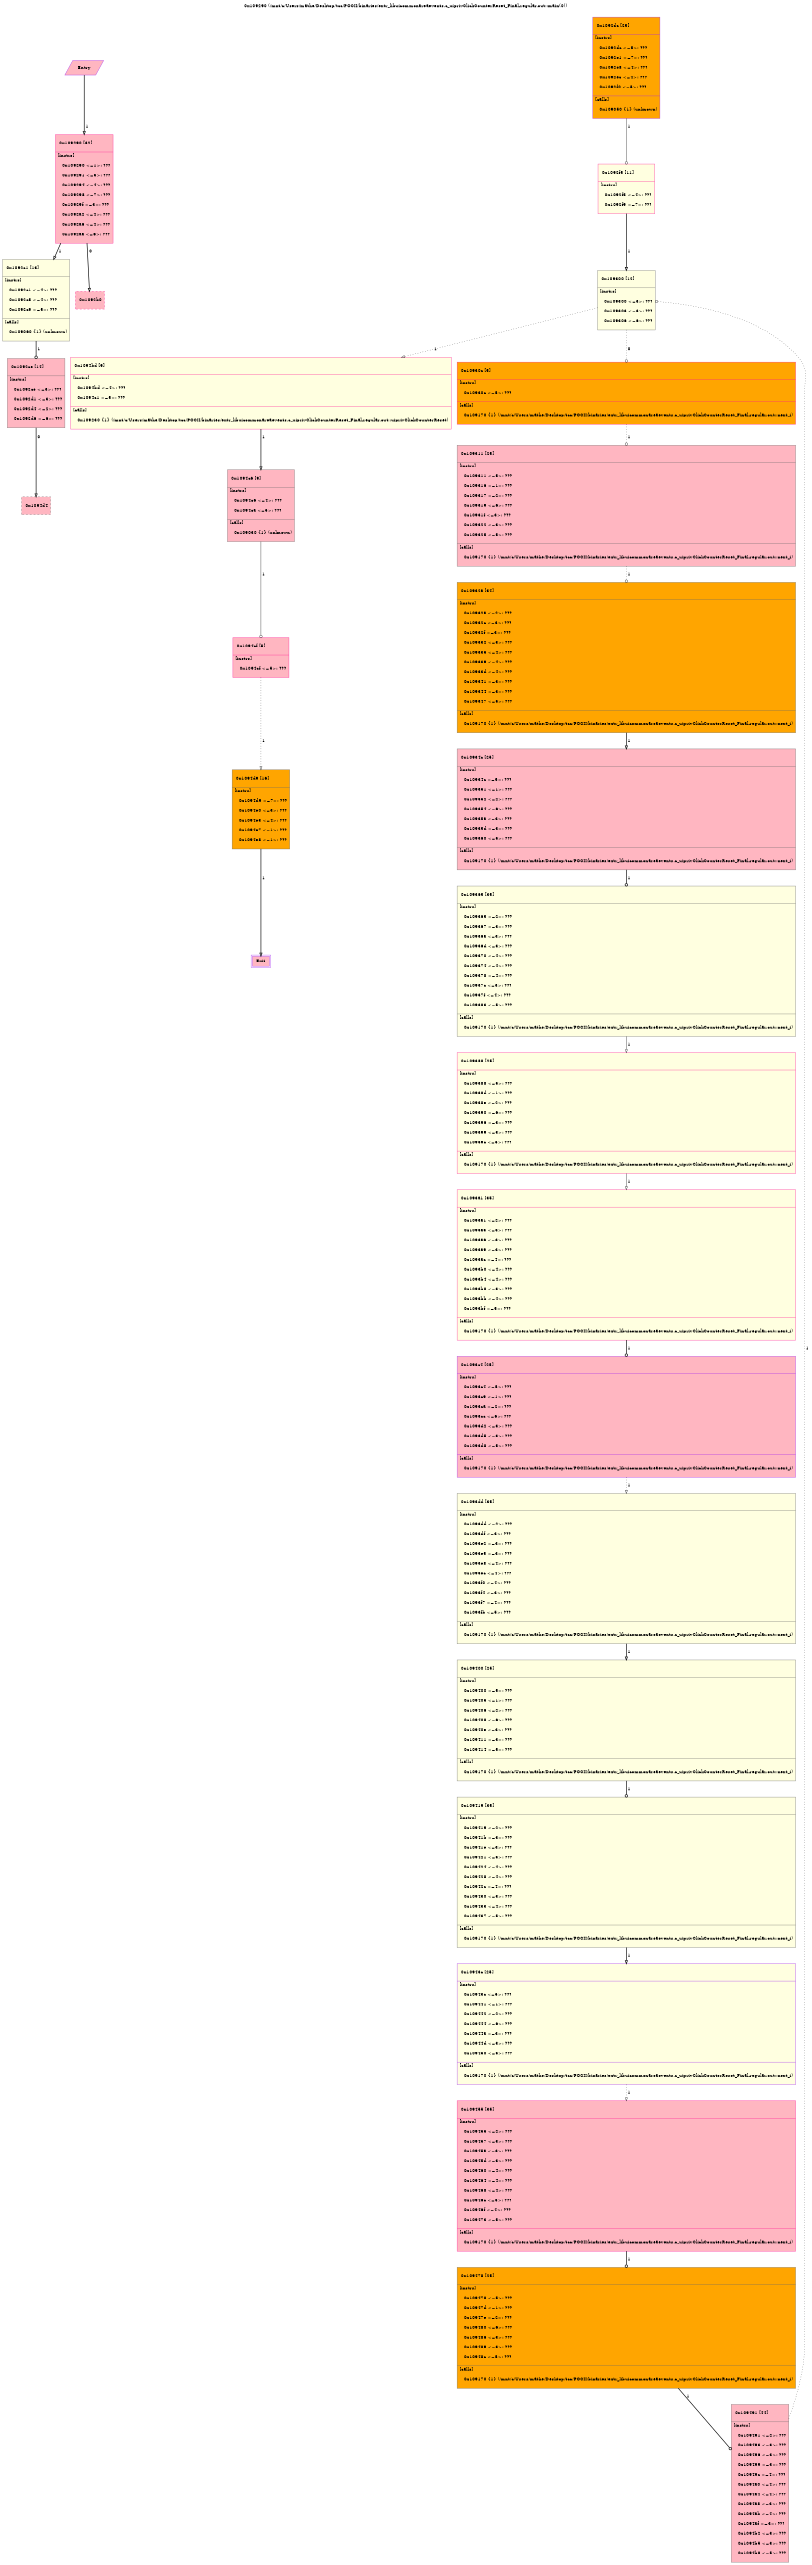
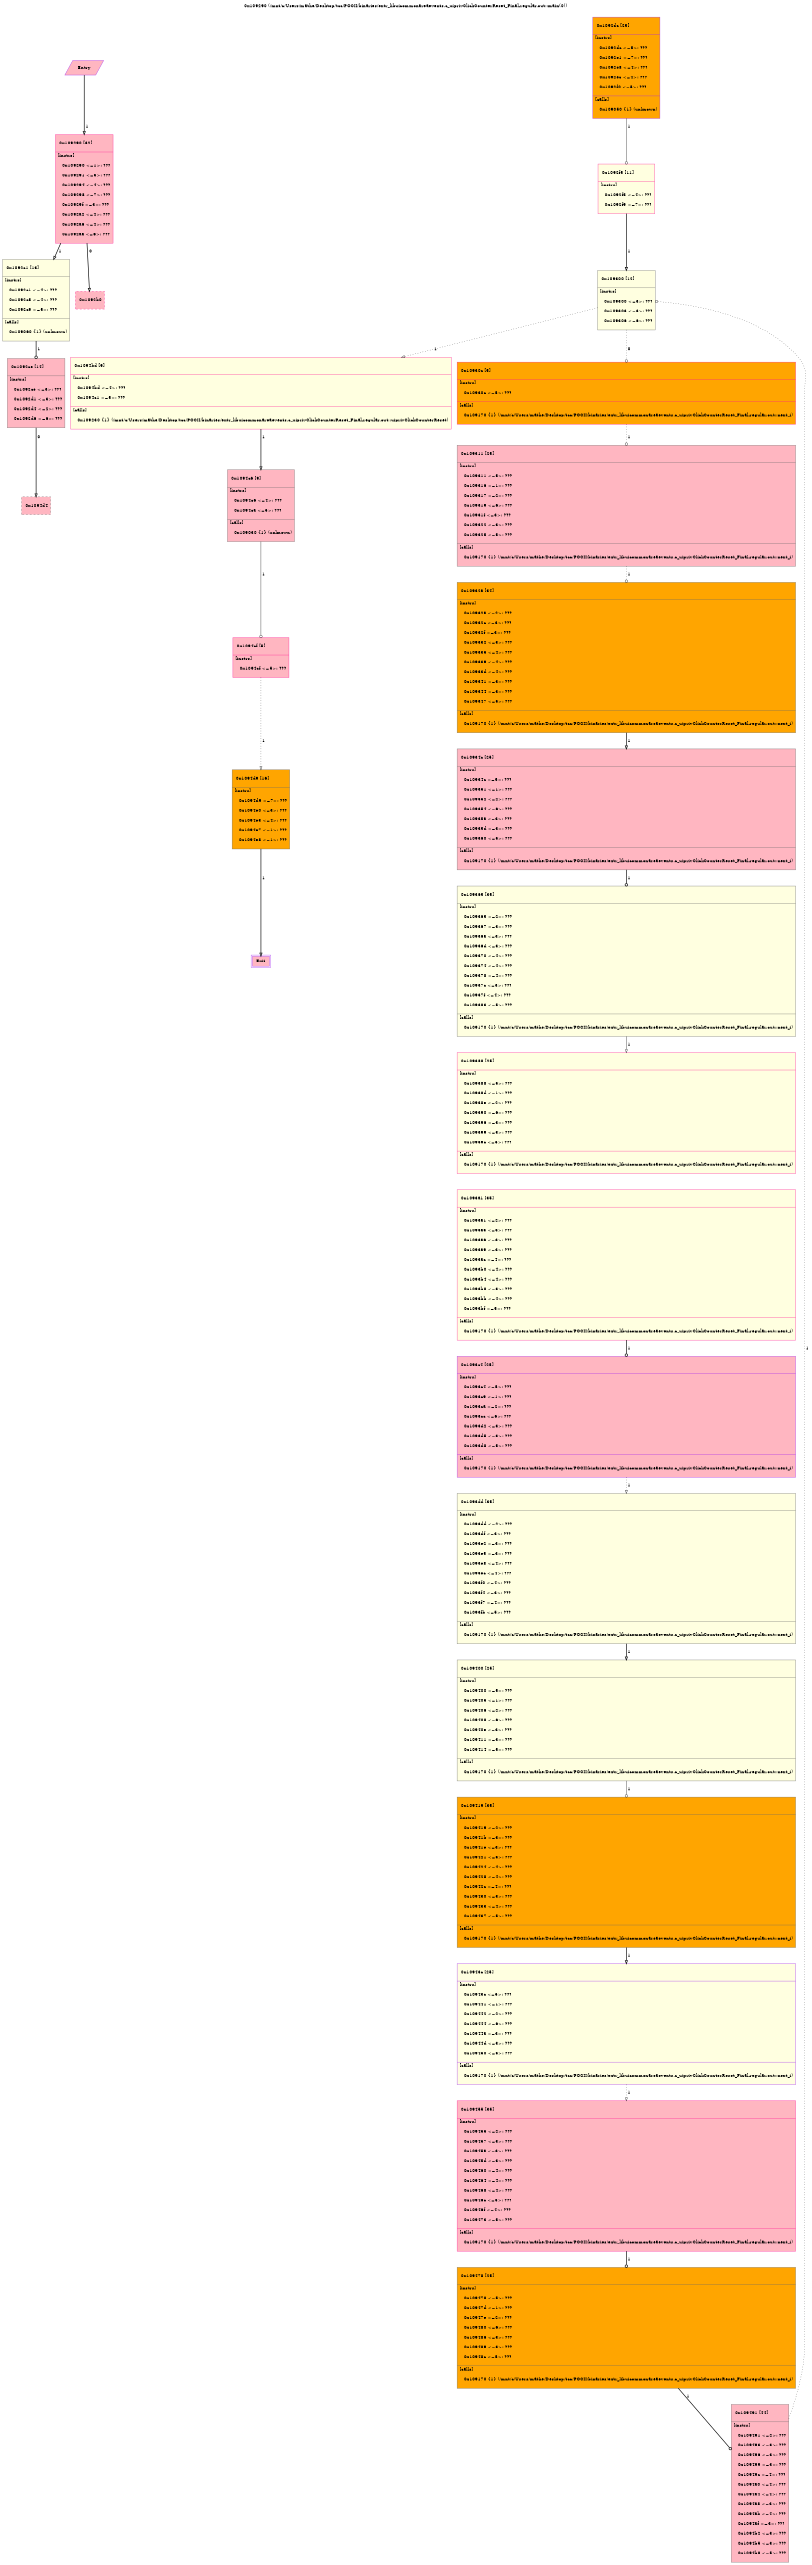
edge "0x109388 [25]" -> "0x1093a1 [35]": removed, label "1"
edge "0x109400 [25]" -> "0x109419 [35]": style bold -> solid
node "0x109419 [35]": fillcolor lightyellow -> orange
